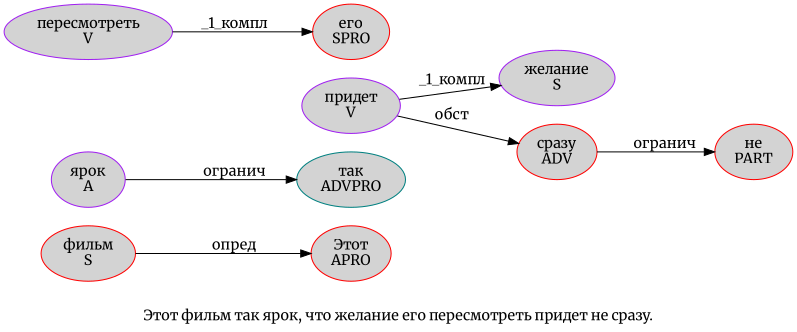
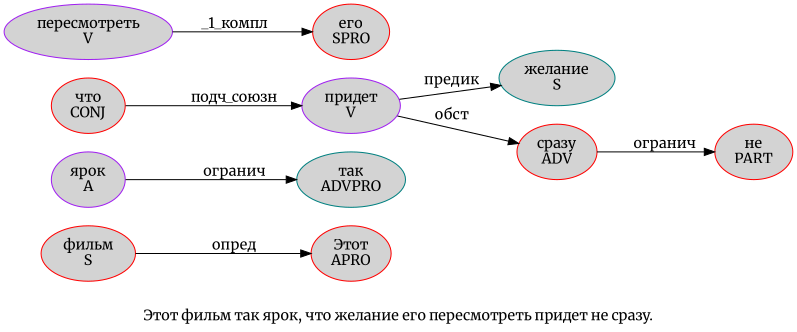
node "желание S": color purple -> teal
edge "придет V" -> "желание S": label "_1_компл" -> "предик"
node "что CONJ": added
